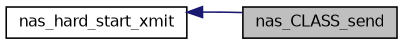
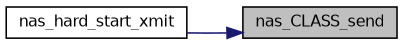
edge "nas_CLASS_send" -> "nas_hard_start_xmit": reversed
